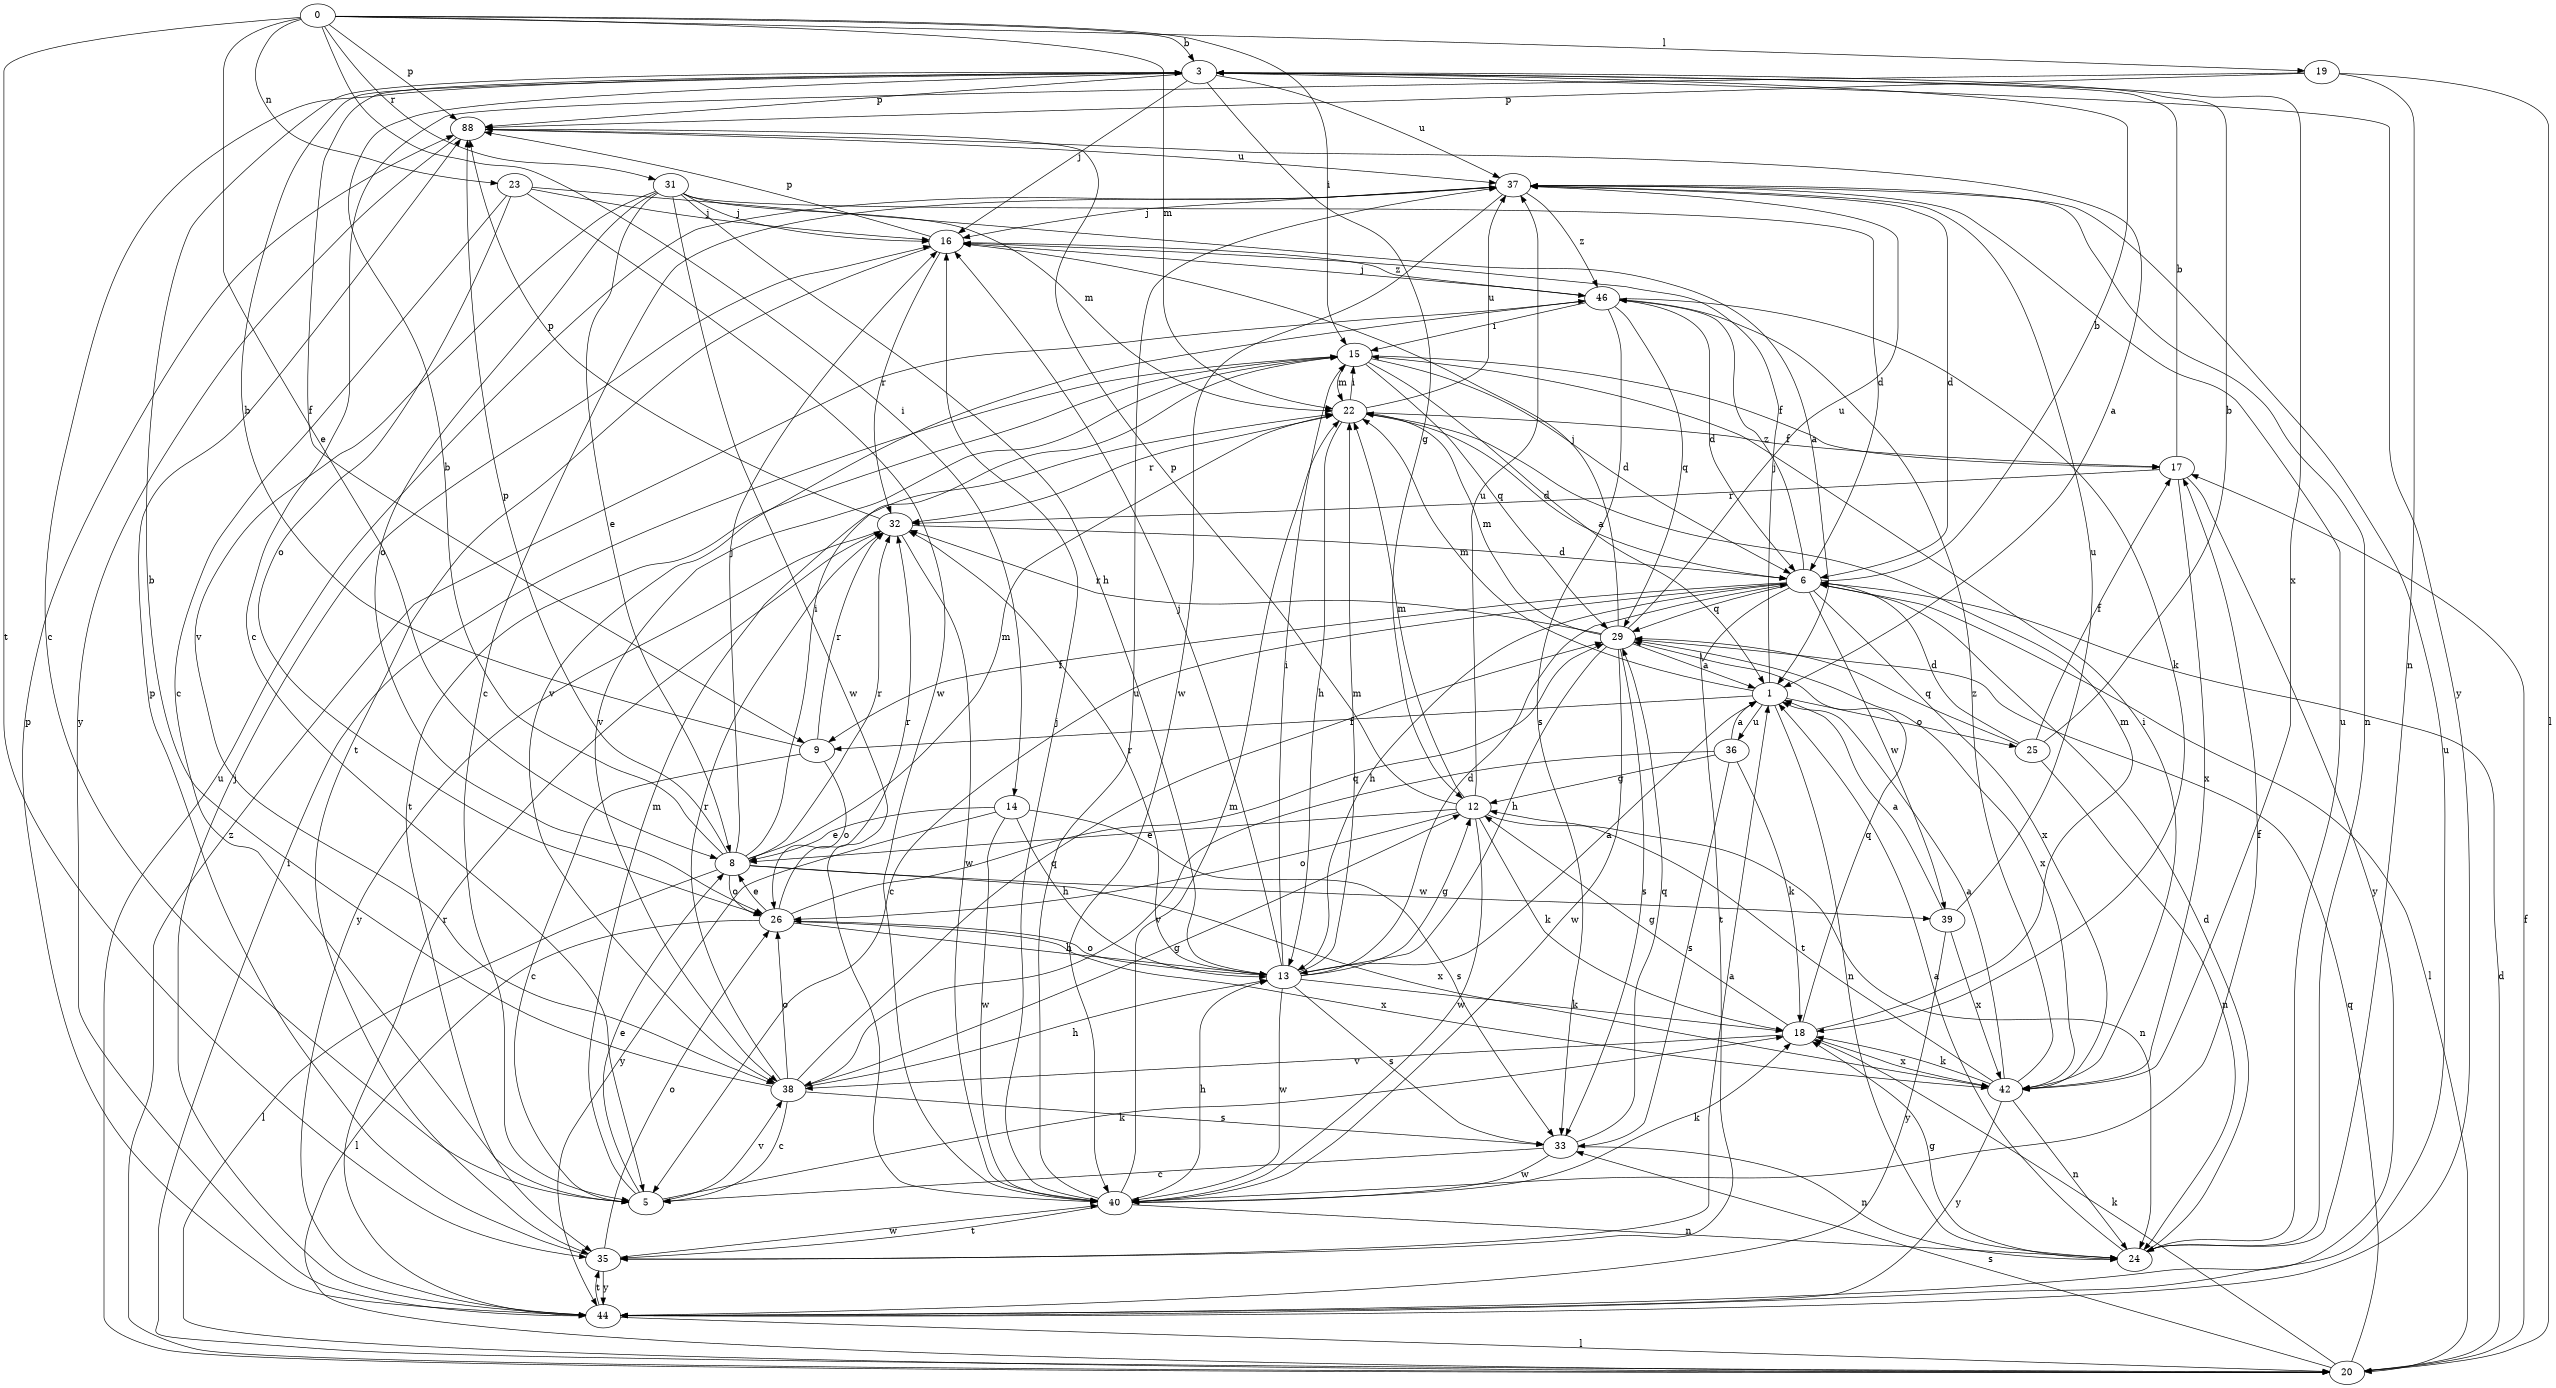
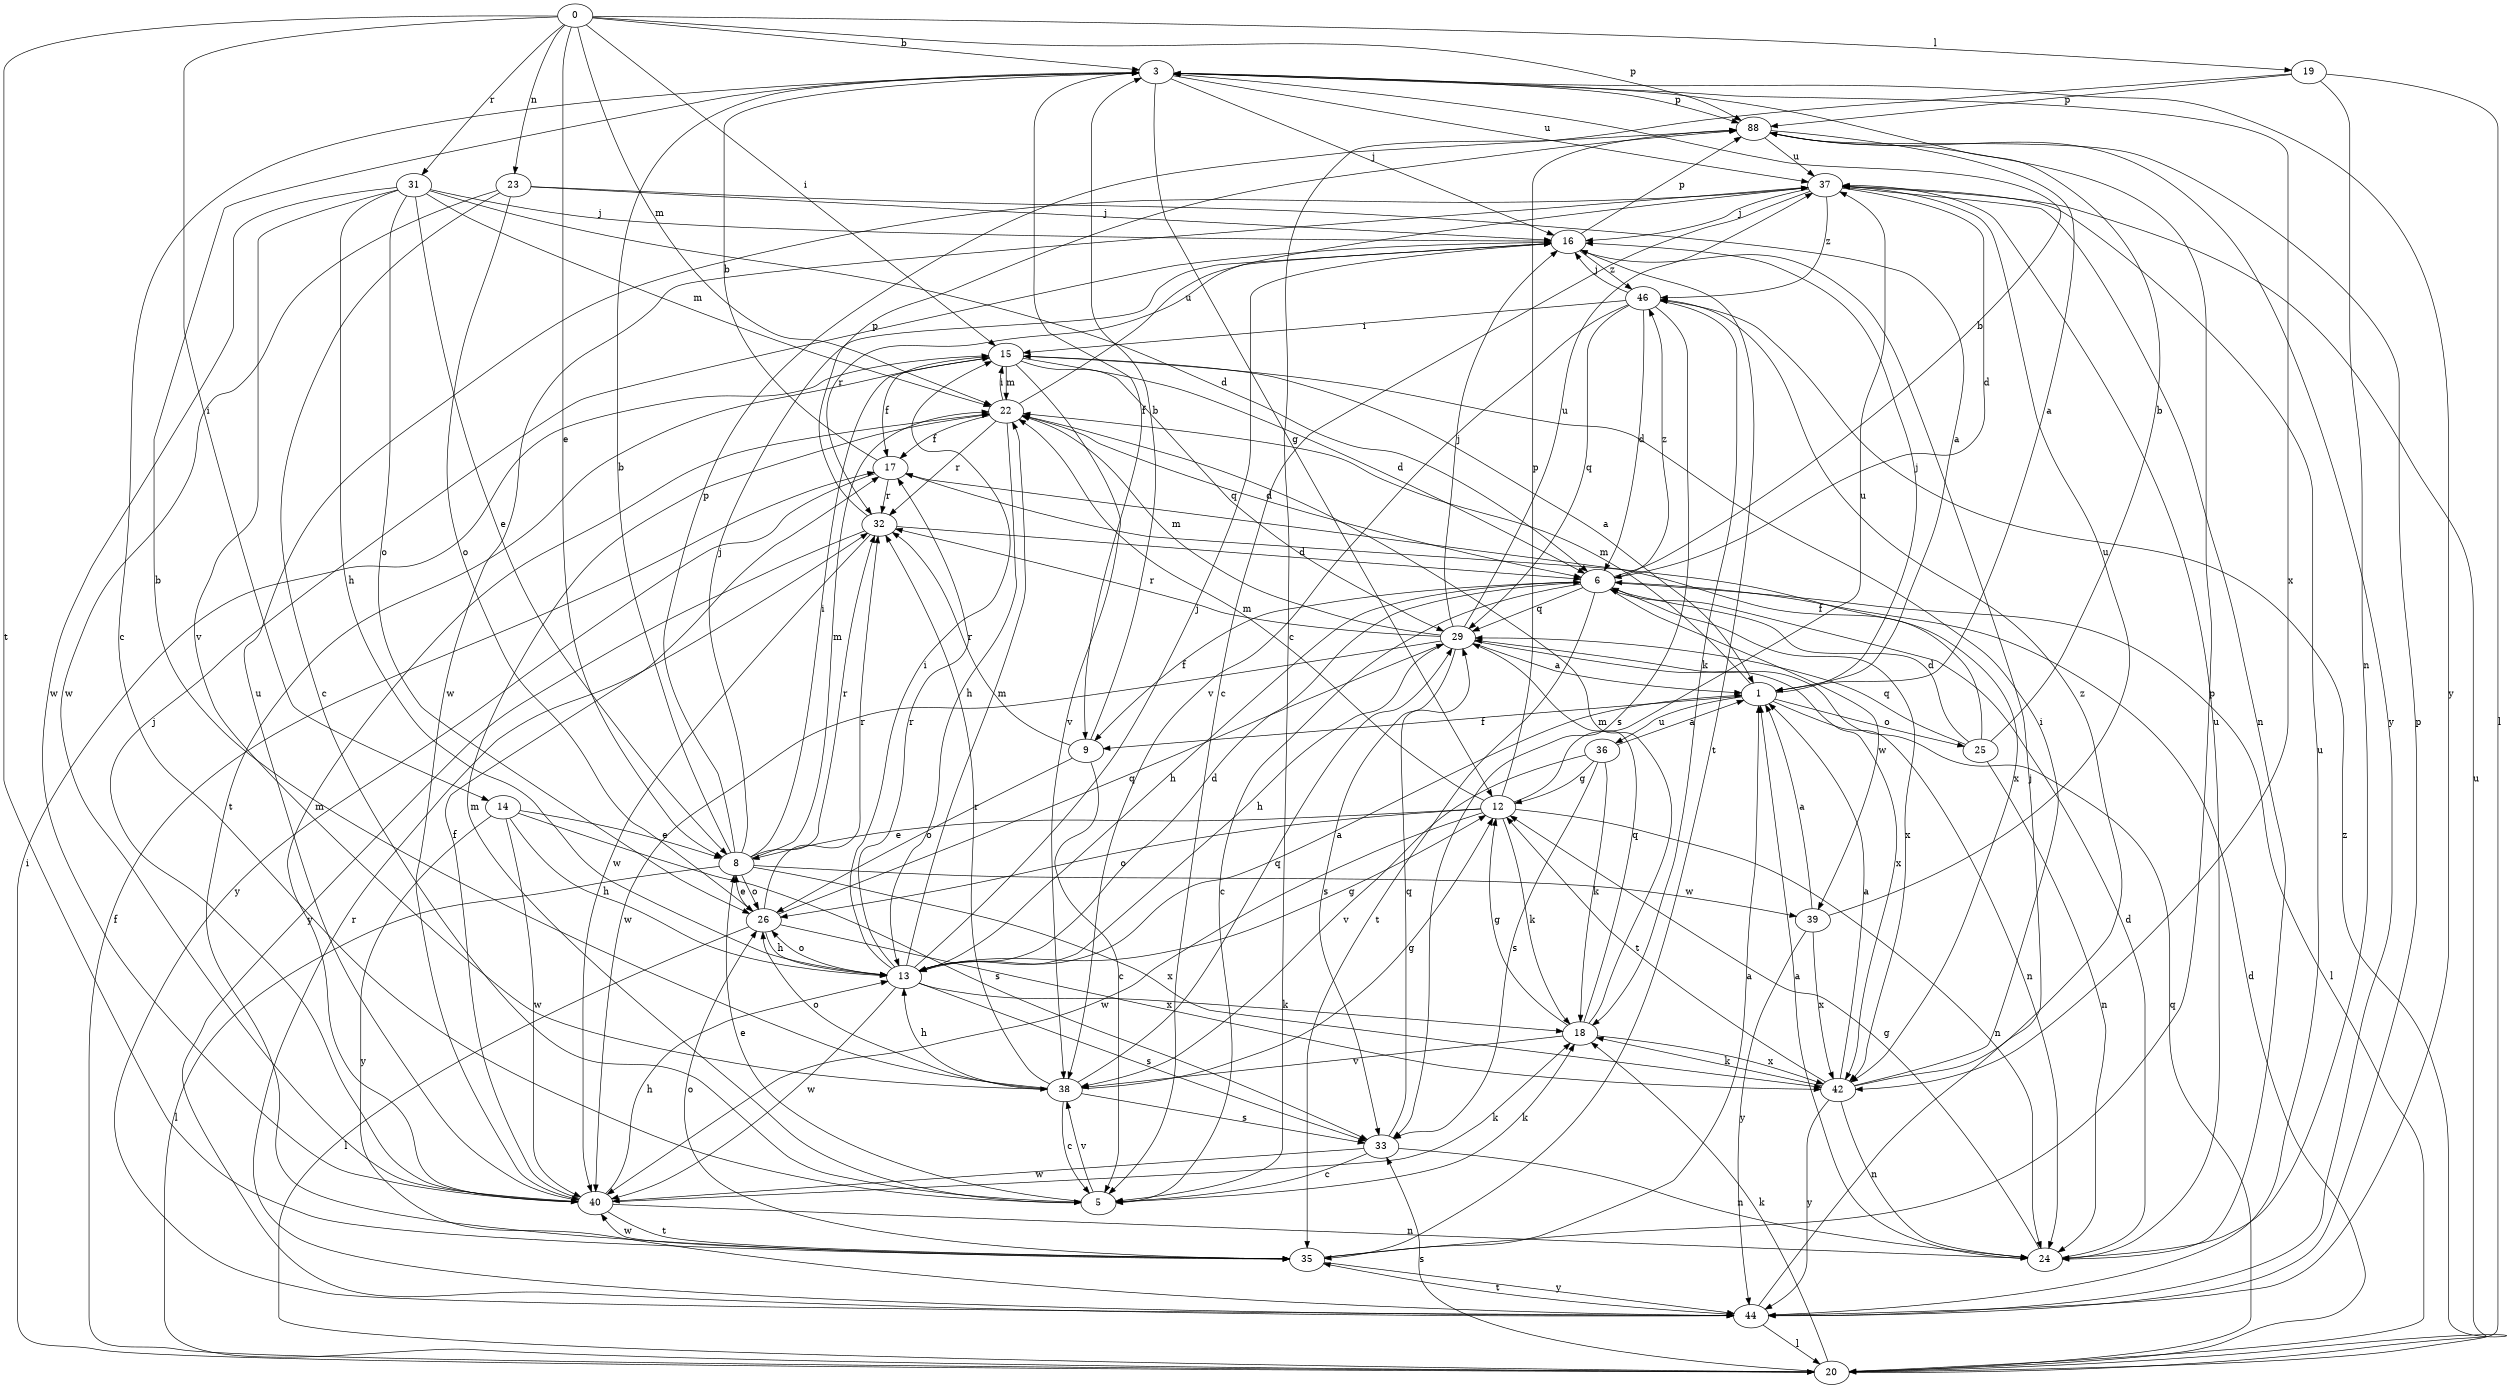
edge "13" -> "32": now "13" -> "17"
edge "24" -> "18": now "24" -> "12"
